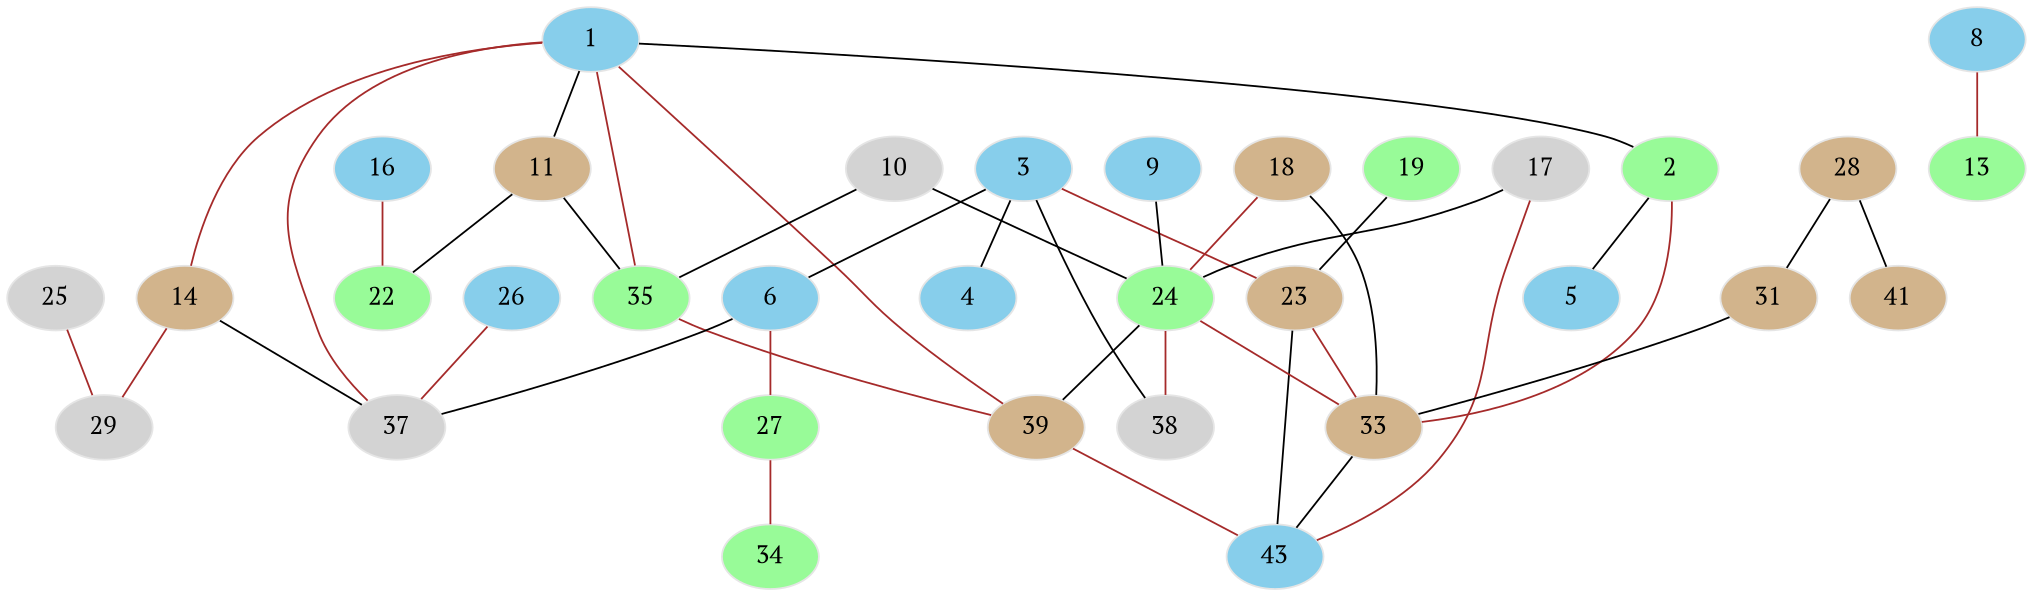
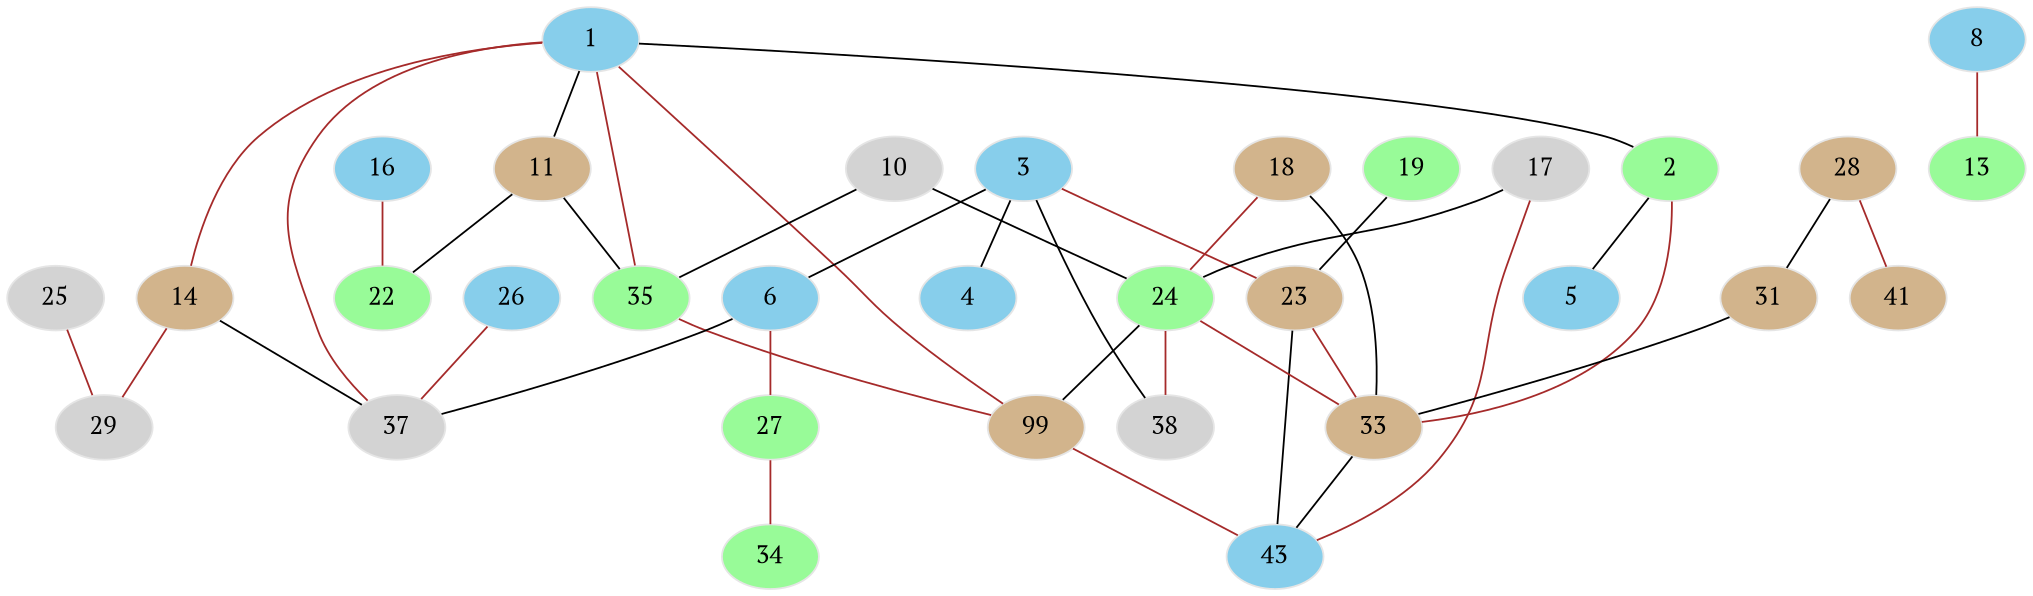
node "9": removed
edge "28" -- "41": color black -> brown
node "39": label "39" -> "99"
